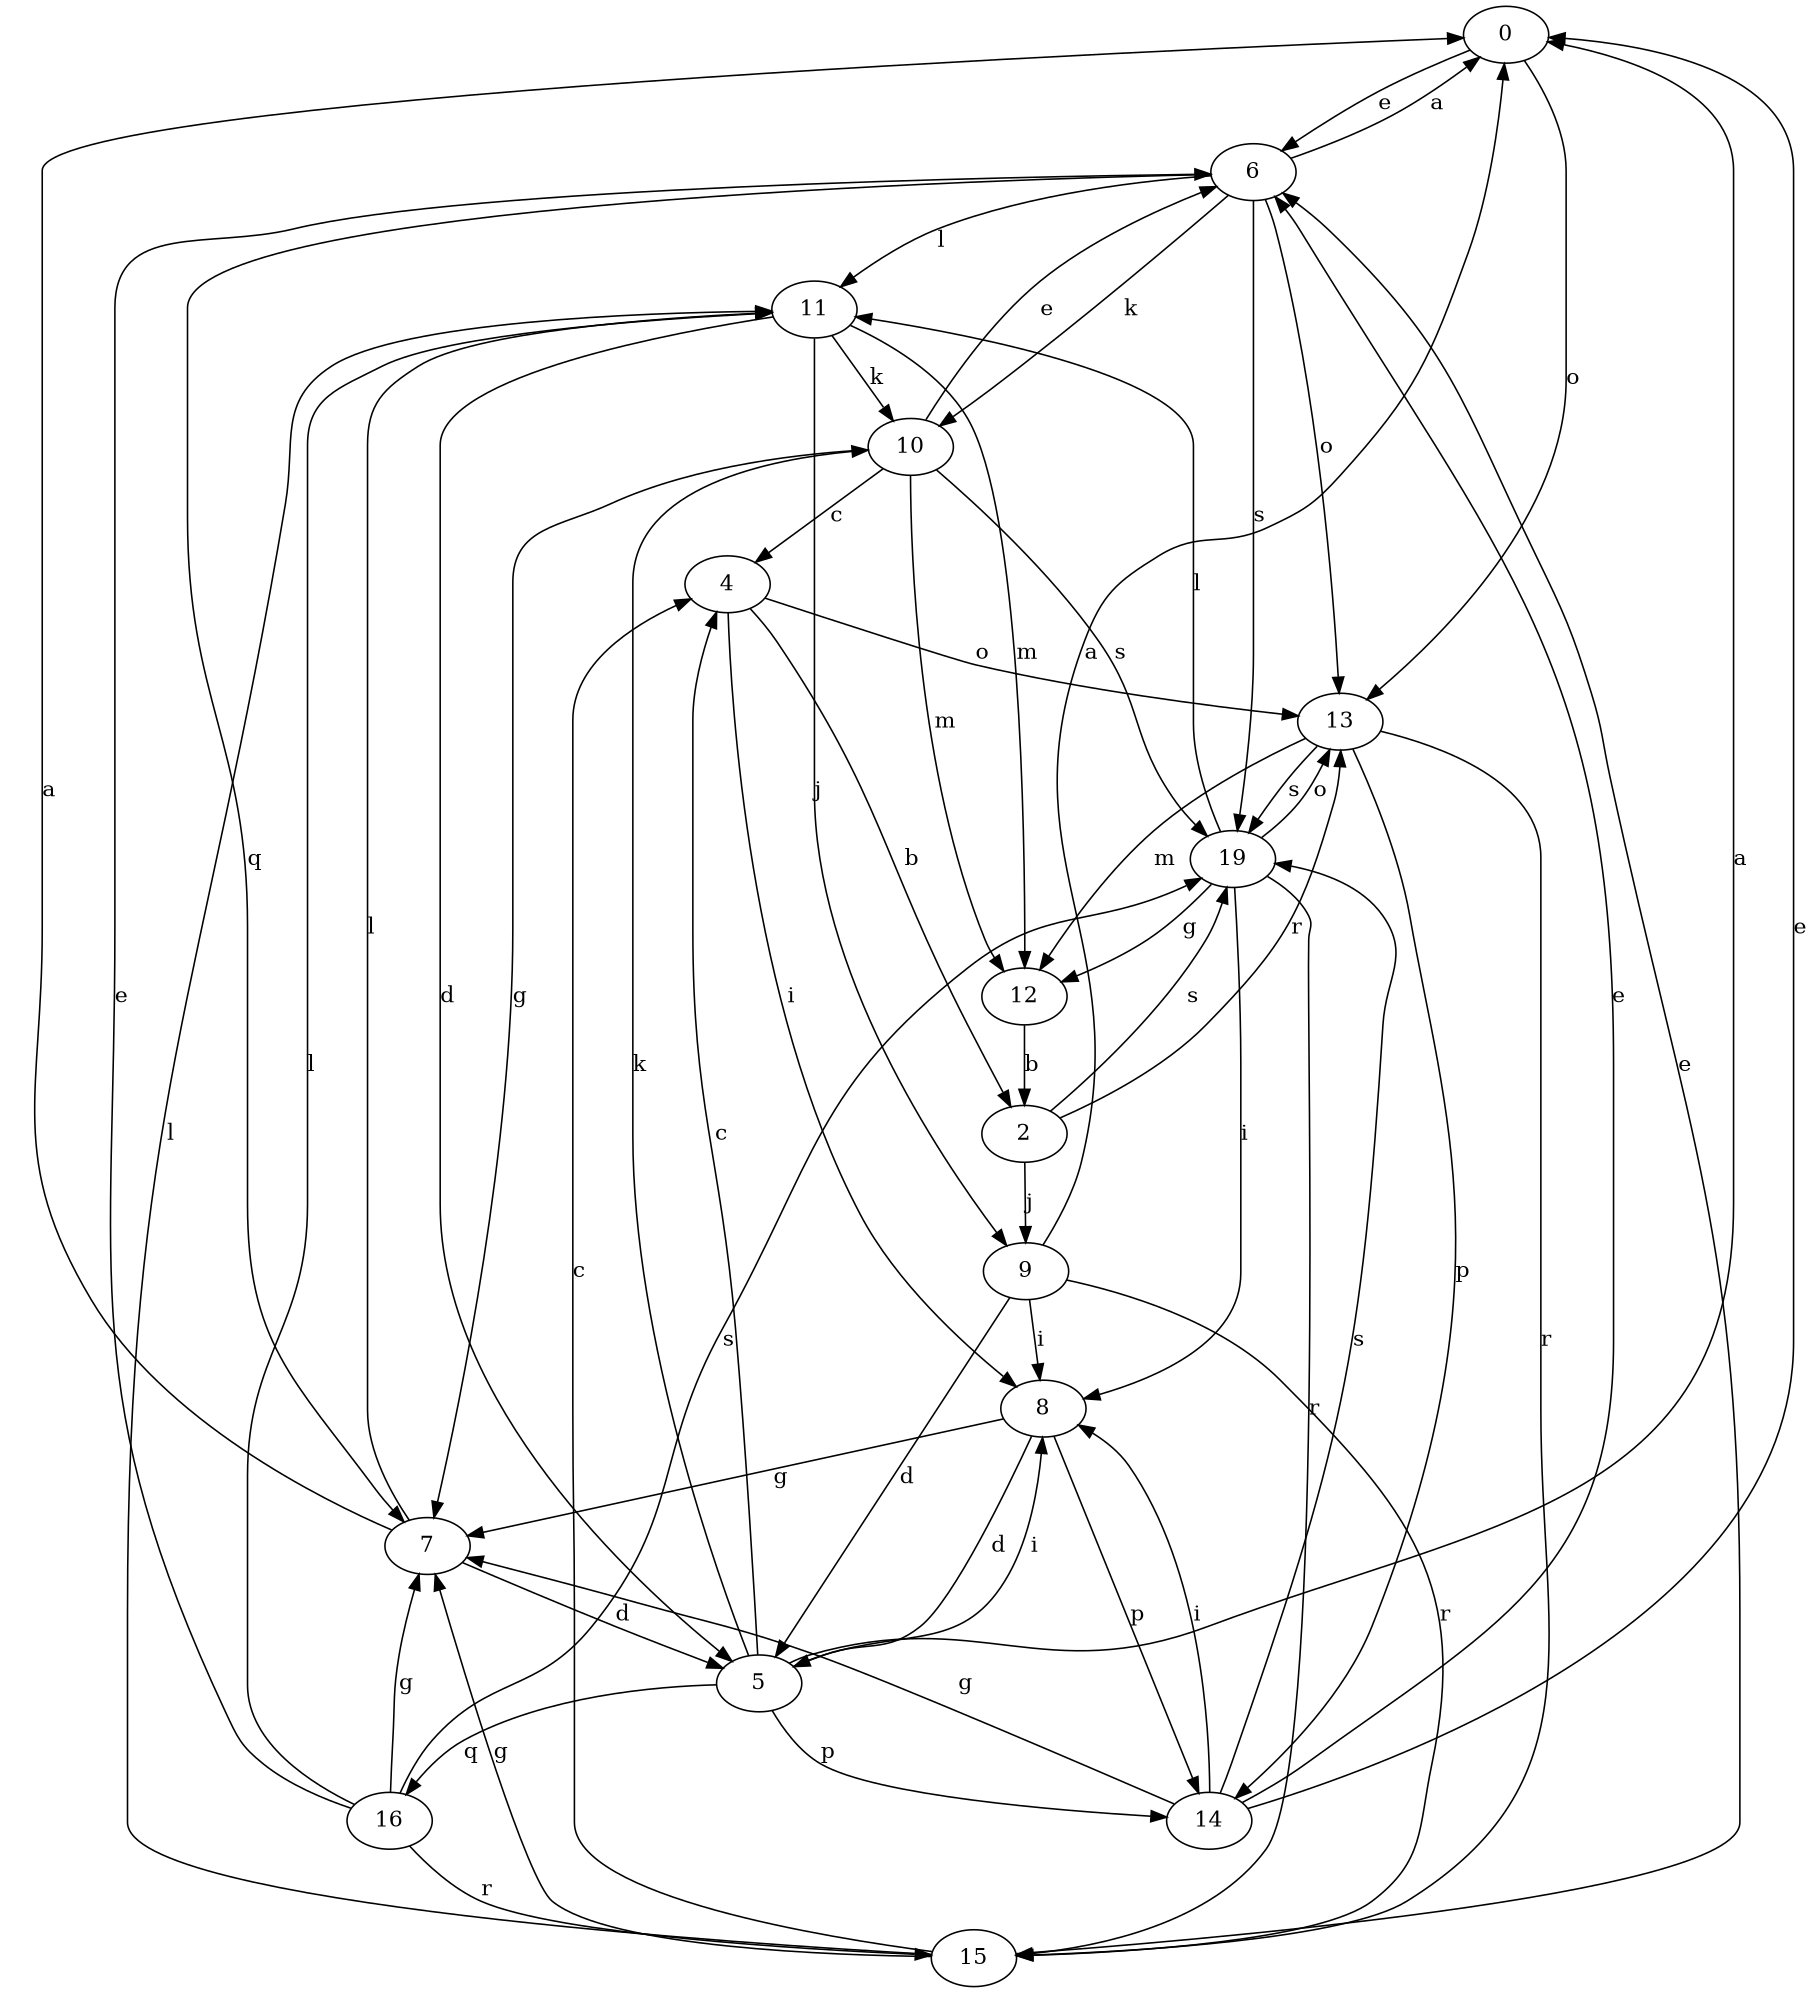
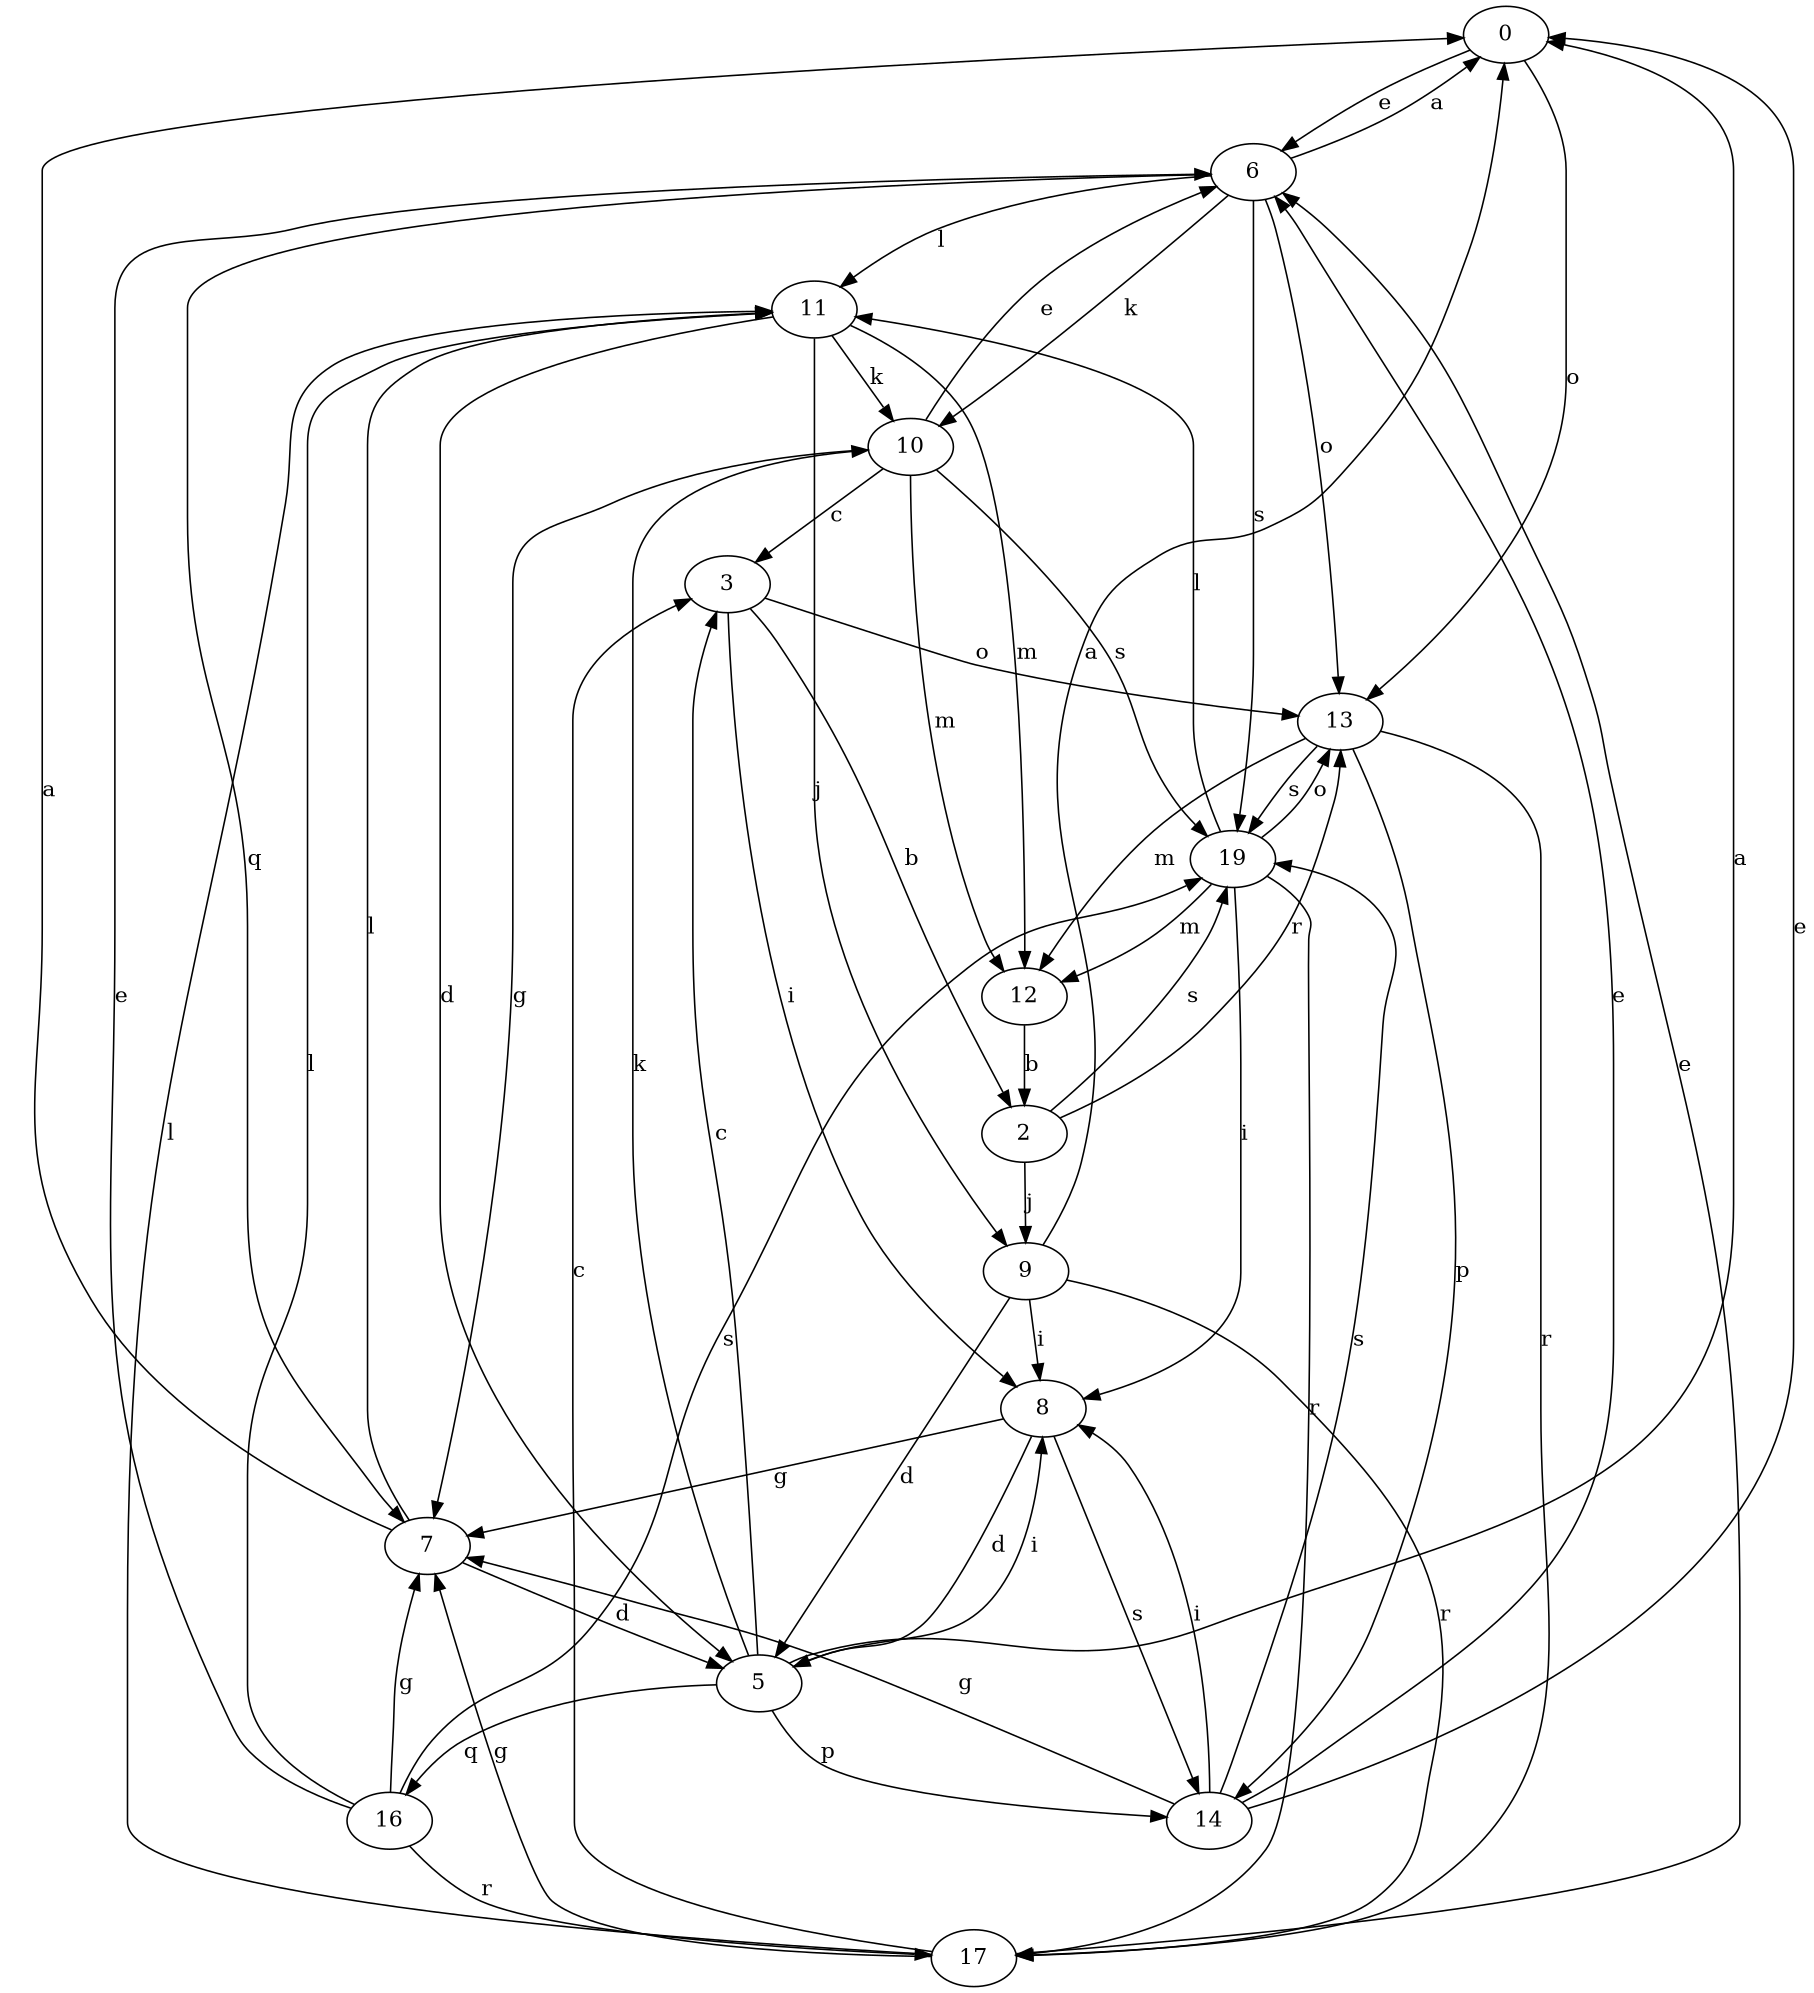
node "4": label "4" -> "3"
edge "19" -> "12": label "g" -> "m"
edge "8" -> "14": label "p" -> "s"
node "15": label "15" -> "17"
